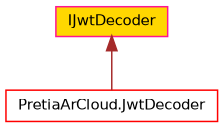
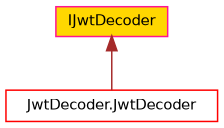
node "PretiaArCloud.JwtDecoder": label "PretiaArCloud.JwtDecoder" -> "JwtDecoder.JwtDecoder"
